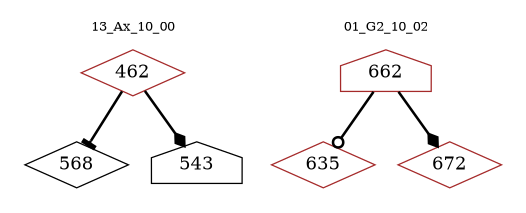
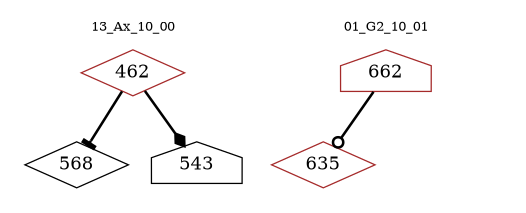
cluster "01_G2_10_02": label "01_G2_10_02" -> "01_G2_10_01"
node "672": removed
